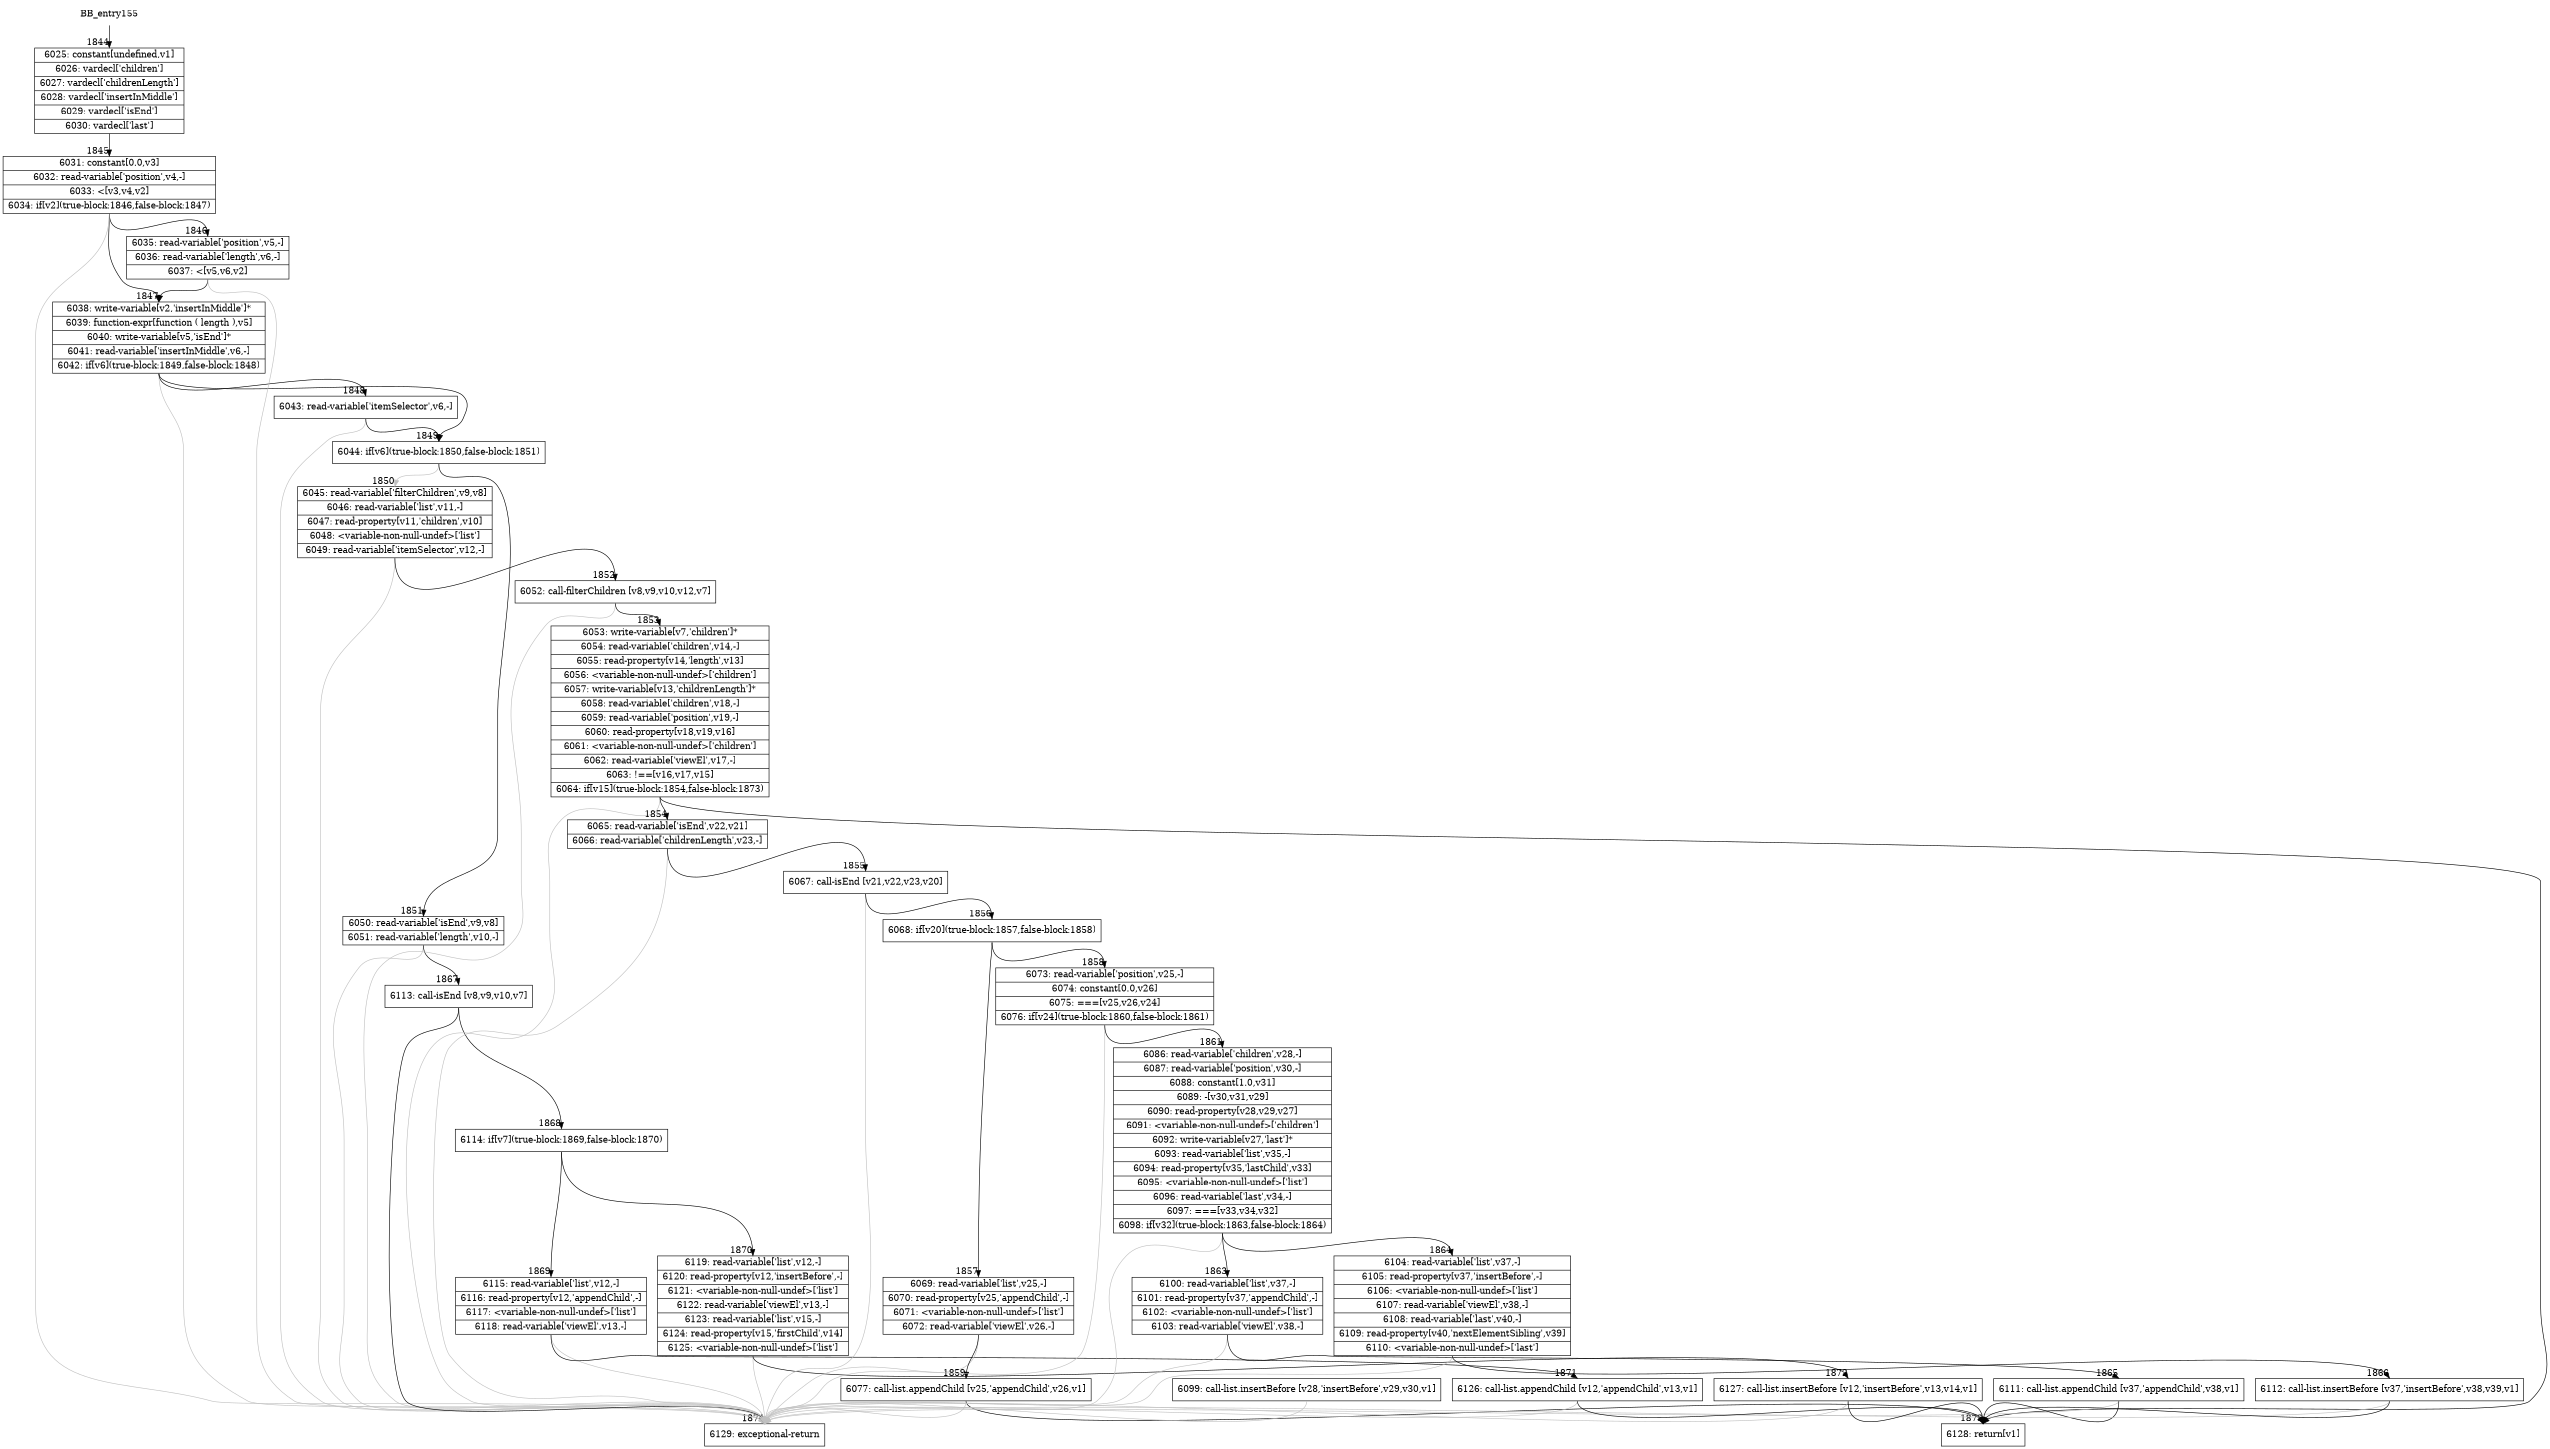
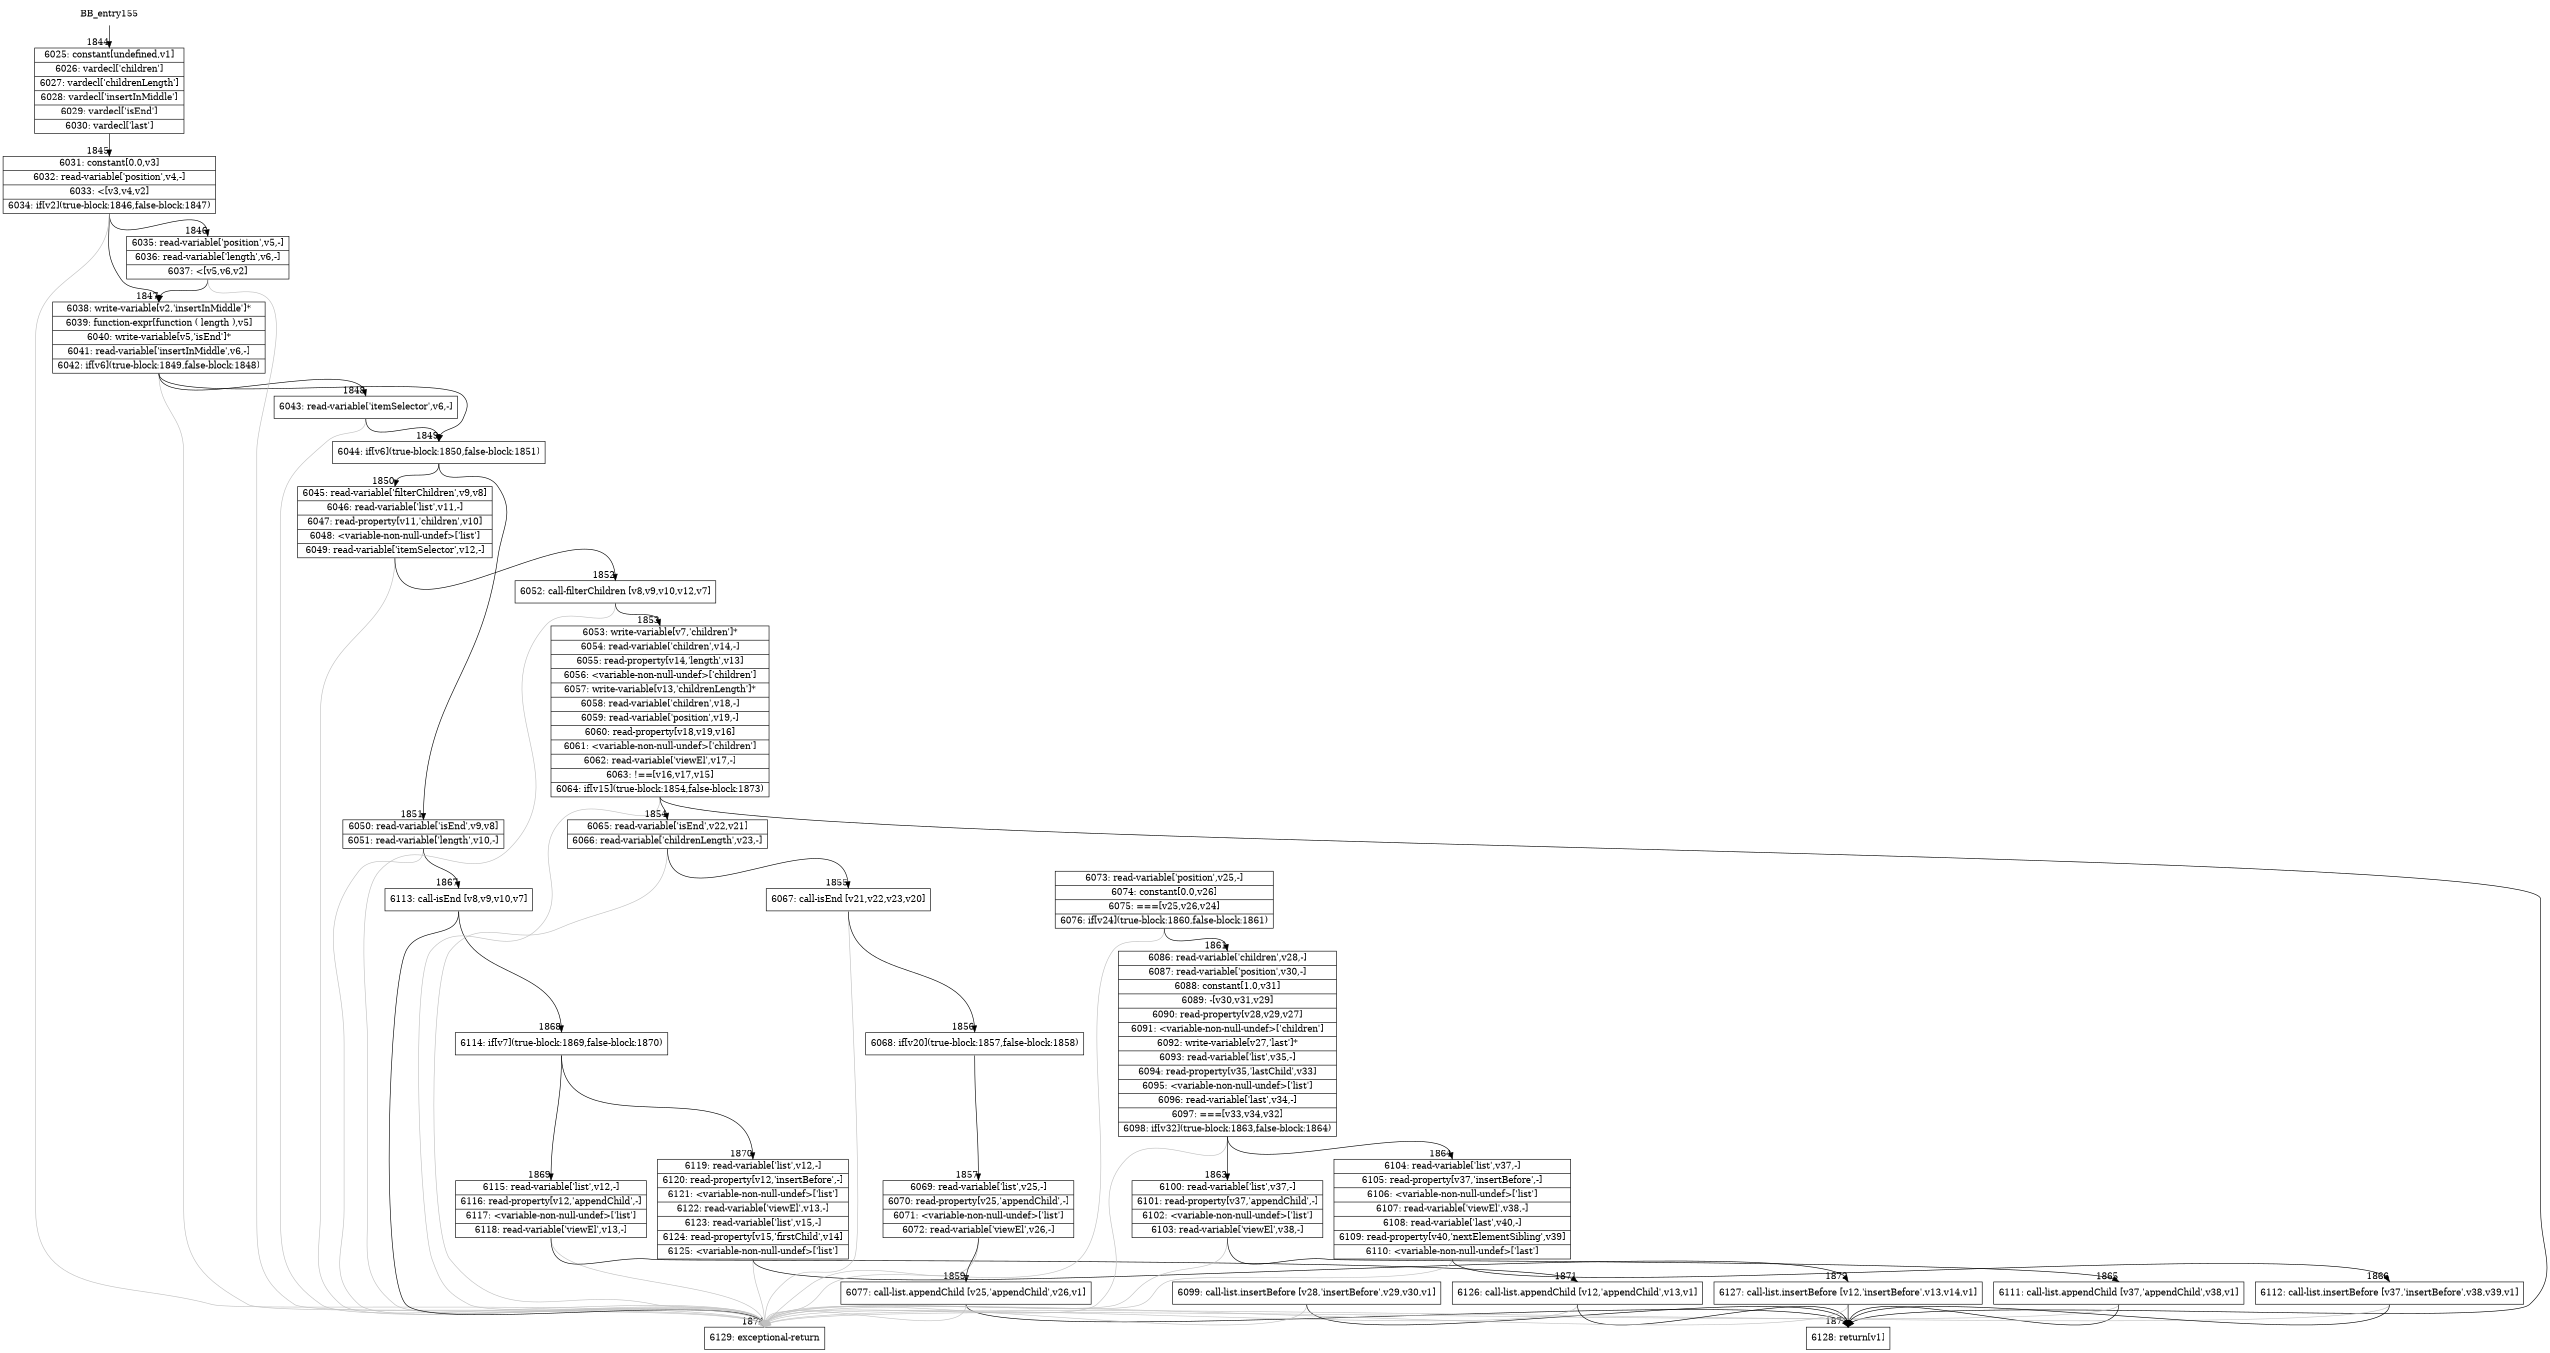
edge "6044: if[v6](true-block:1850,false-block:1851)" -> "6045: read-variable['filterChildren',v9,v8]": color gray -> black
edge "6068: if[v20](true-block:1857,false-block:1858)" -> "6073: read-variable['position',v25,-]": removed
edge "6099: call-list.insertBefore [v28,'insertBefore',v29,v30,v1]" -> "6128: return[v1]": added
